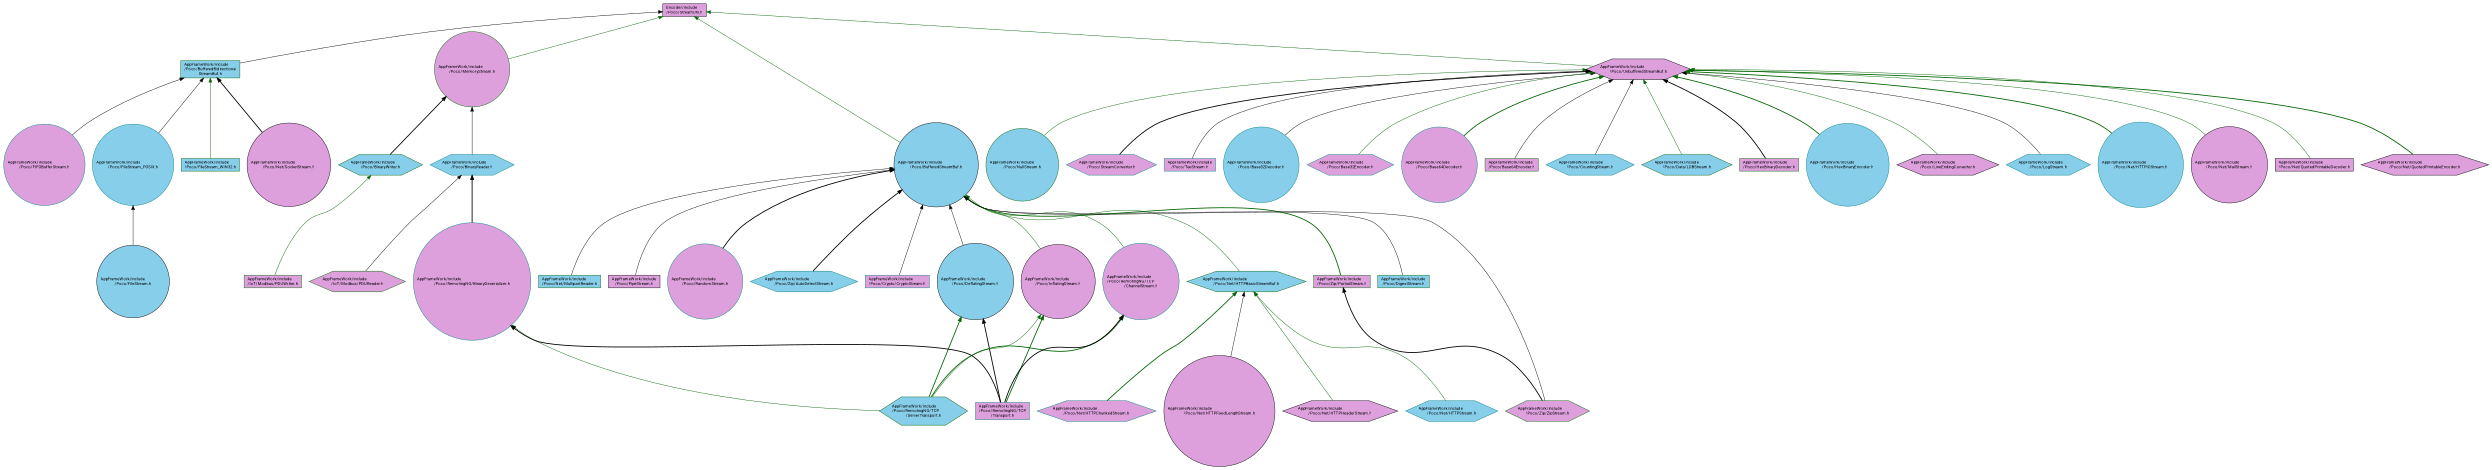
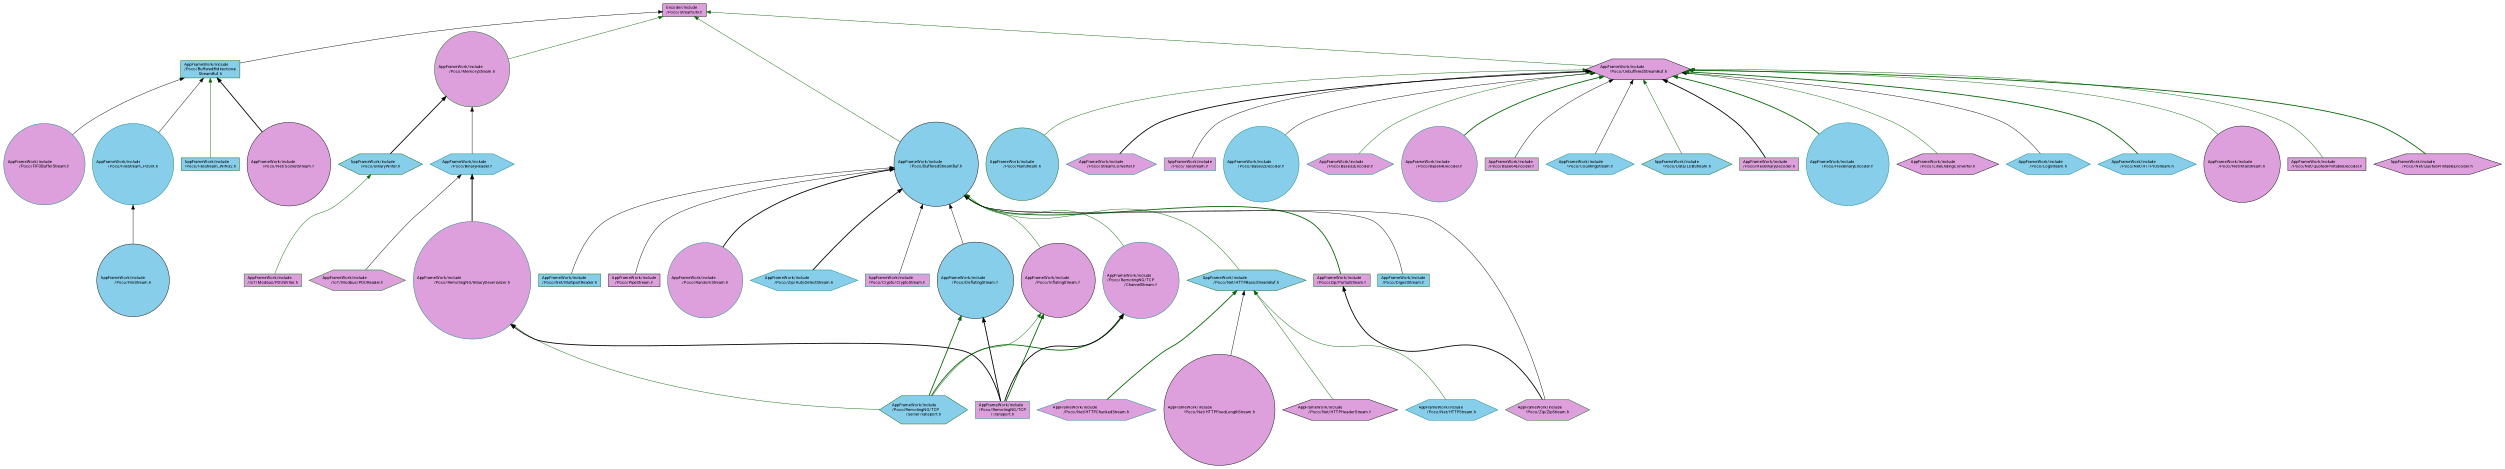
node "AppFrameWork/include /Poco/Net/HTTPIOStream.h": shape circle -> hexagon
